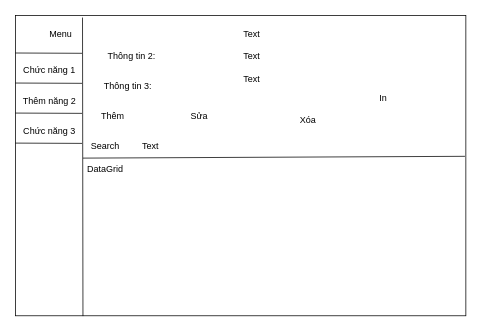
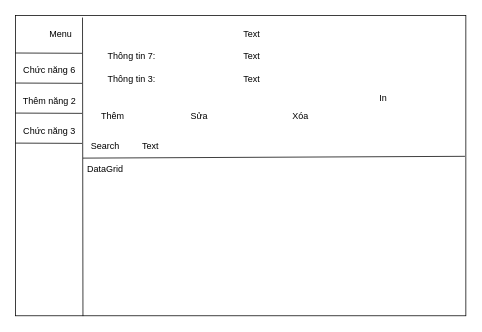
node "Thông tin 2:": label "Thông tin 2:" -> "Thông tin 7:"
node "Chức năng 1": label "Chức năng 1" -> "Chức năng 6"
node "Thông tin 3:": moved (128, 87) -> (132, 79)
node "Xóa": moved (308, 120) -> (300, 117)
